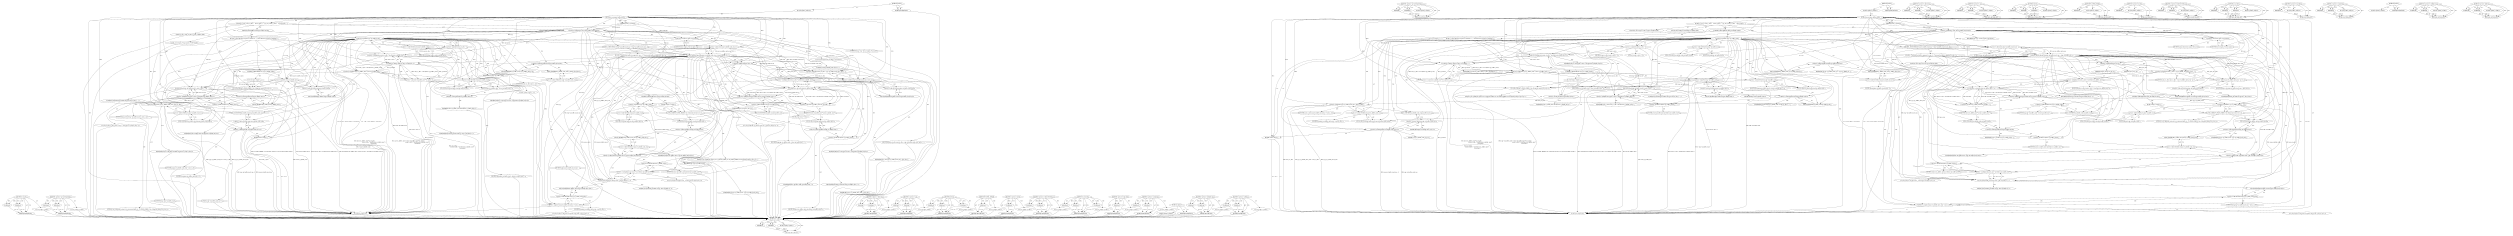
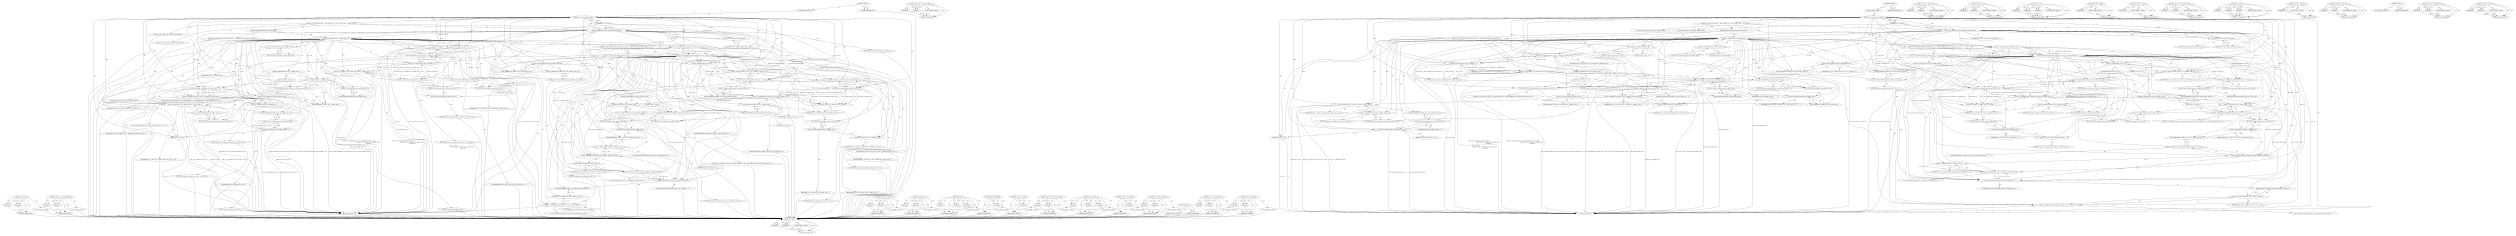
node "<(LOCAL,yy_size_t grow_size: yy_size_t)<SUB>29</SUB>>": added
